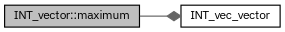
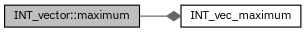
node "INT_vec_vector": label "INT_vec_vector" -> "INT_vec_maximum"
